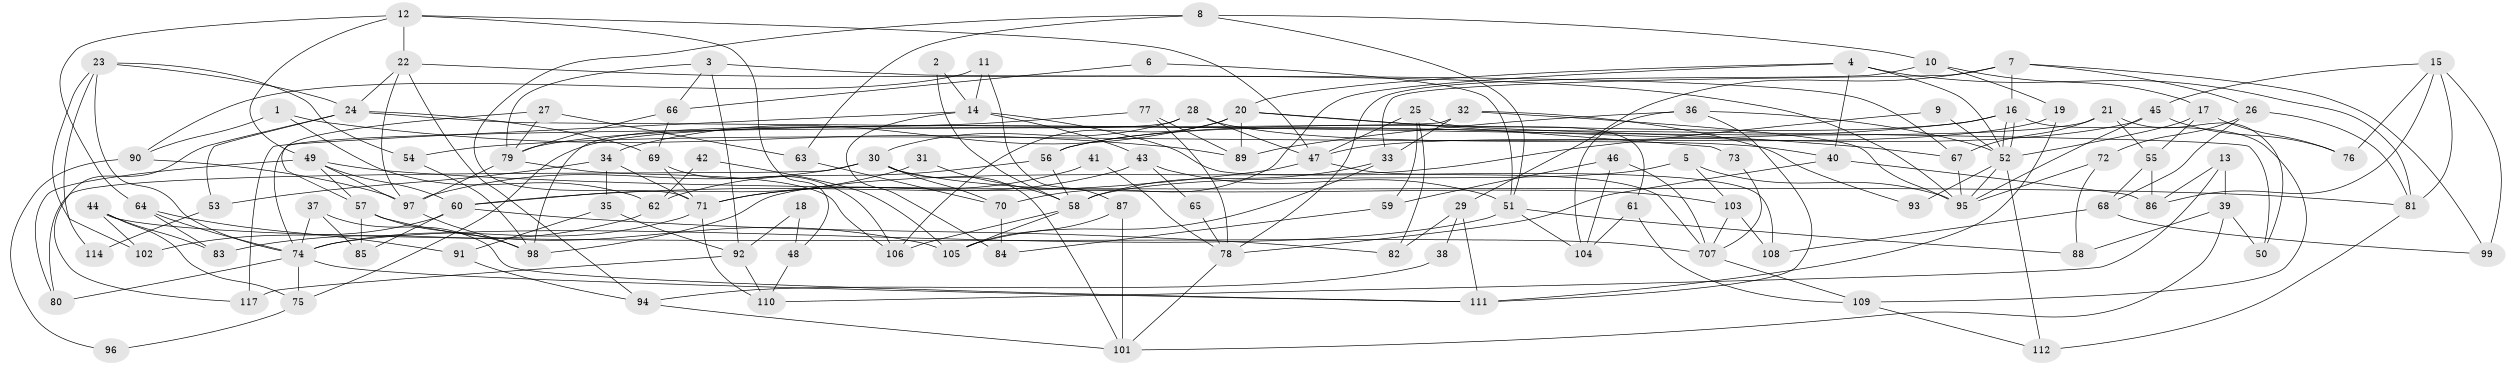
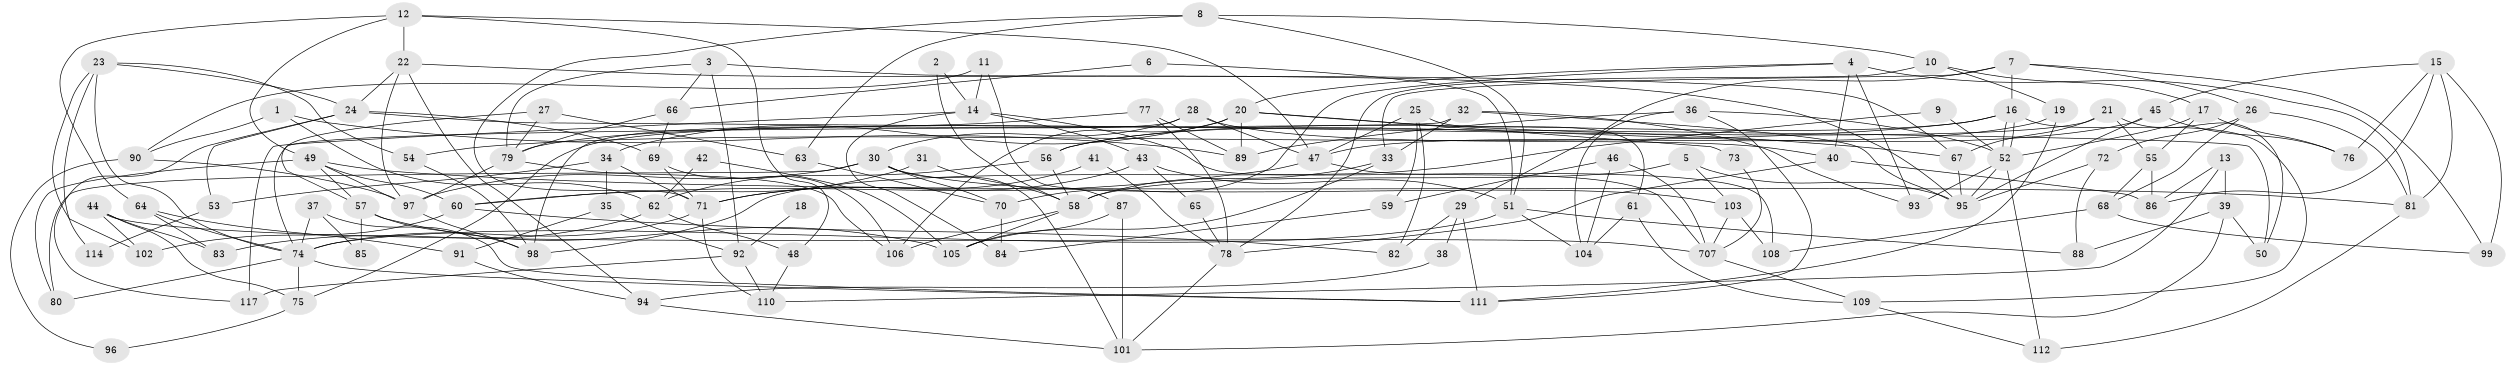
edge "4" -- "52": now "4" -- "93"
edge "18" -- "48": now "62" -- "48"
edge "60" -- "85": removed
